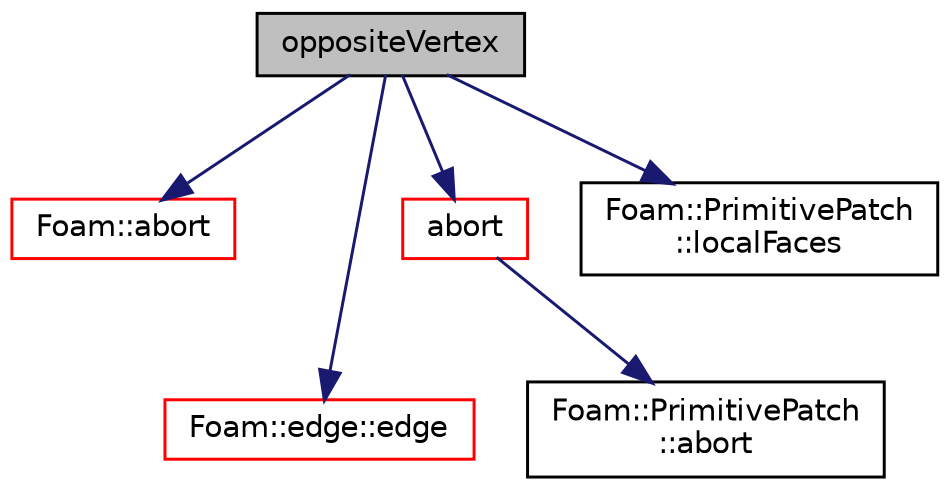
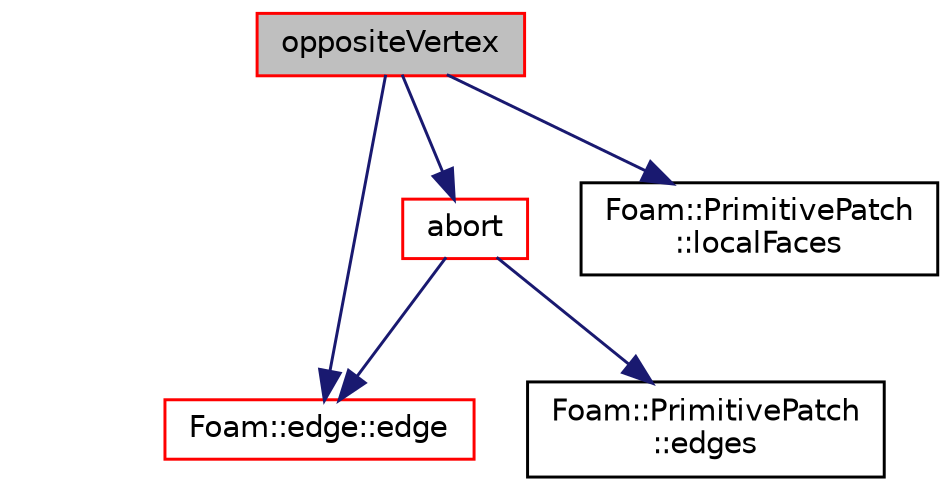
node "oppositeVertex": color black -> red
node "Foam::abort": removed
edge "abort" -> "Foam::edge::edge": added
node "Foam::PrimitivePatch ::abort": label "Foam::PrimitivePatch ::abort" -> "Foam::PrimitivePatch ::edges"
